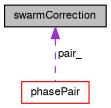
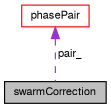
edge "phasePair" -> "swarmCorrection": reversed
